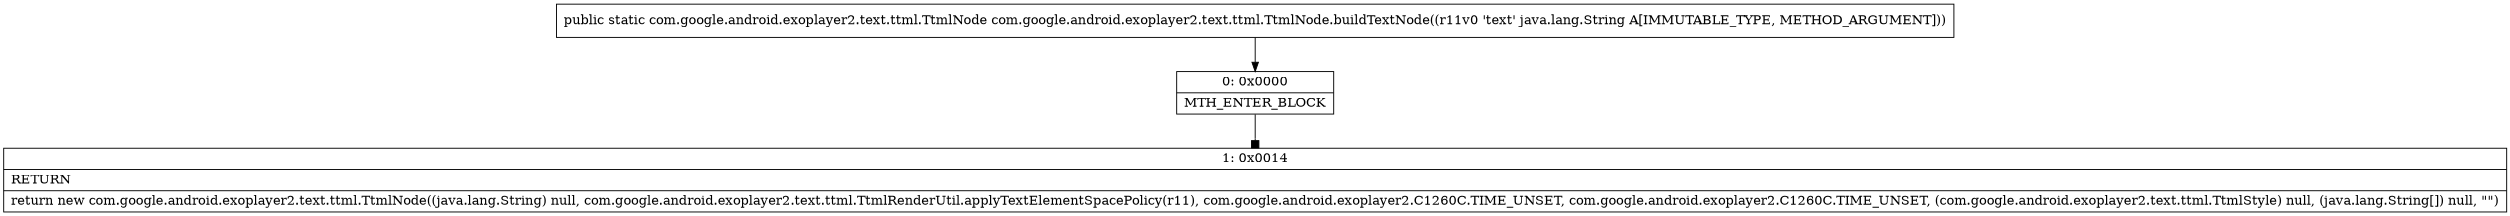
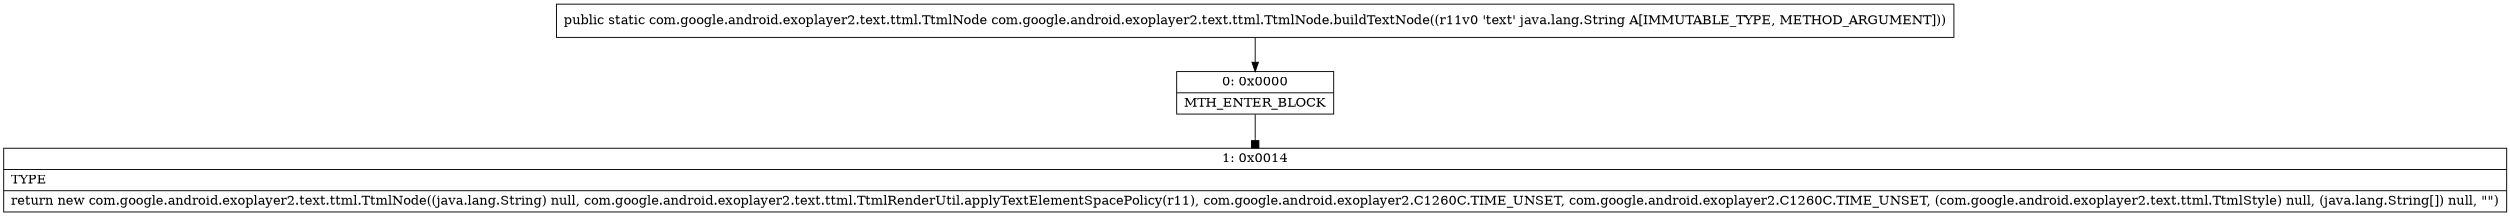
node "1: 0x0014": text "RETURN" -> "TYPE"
